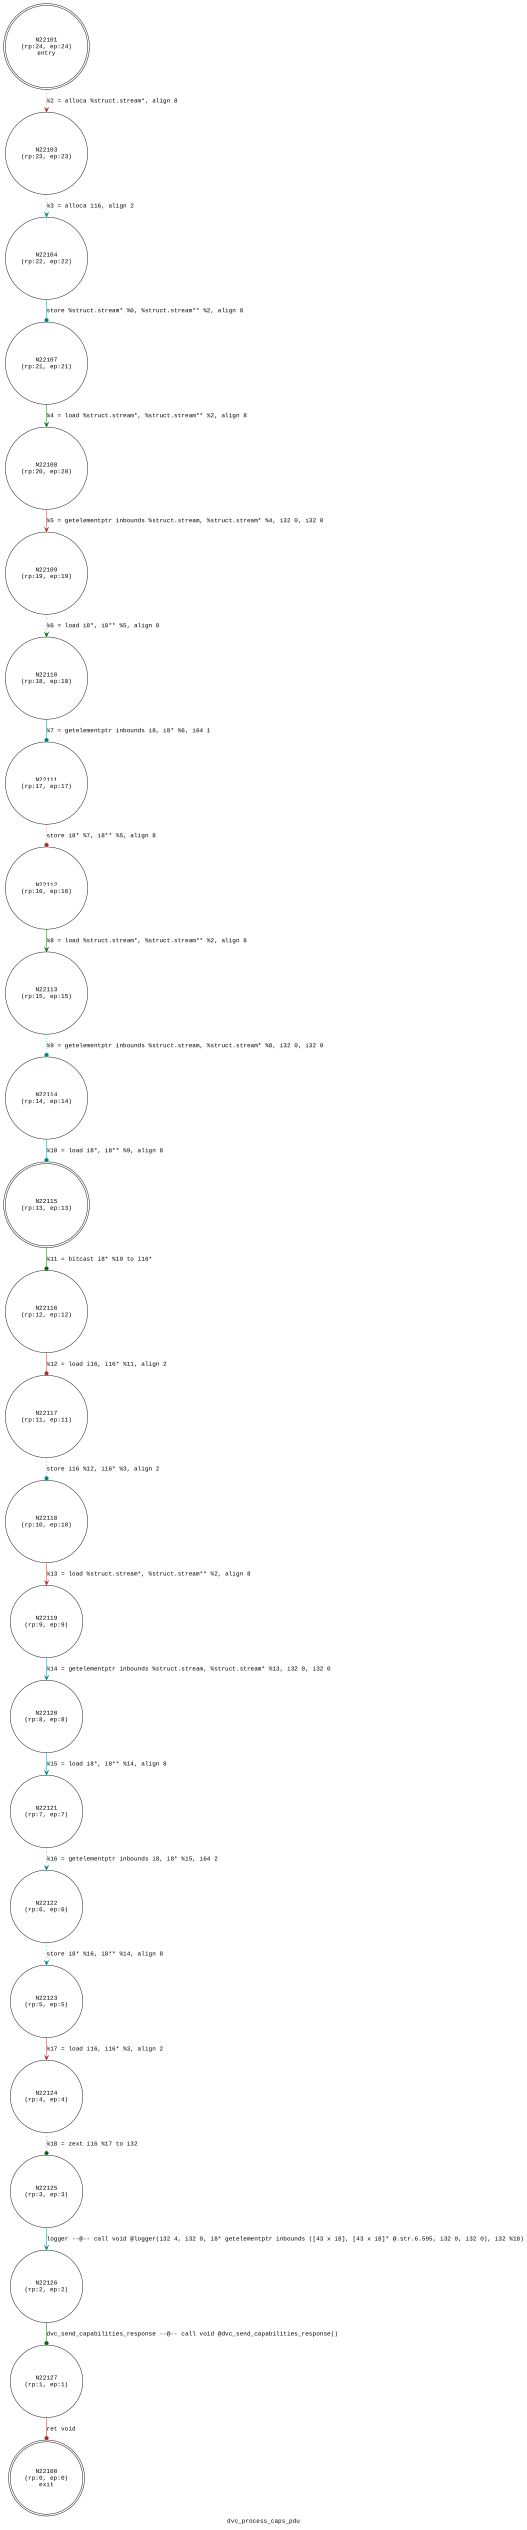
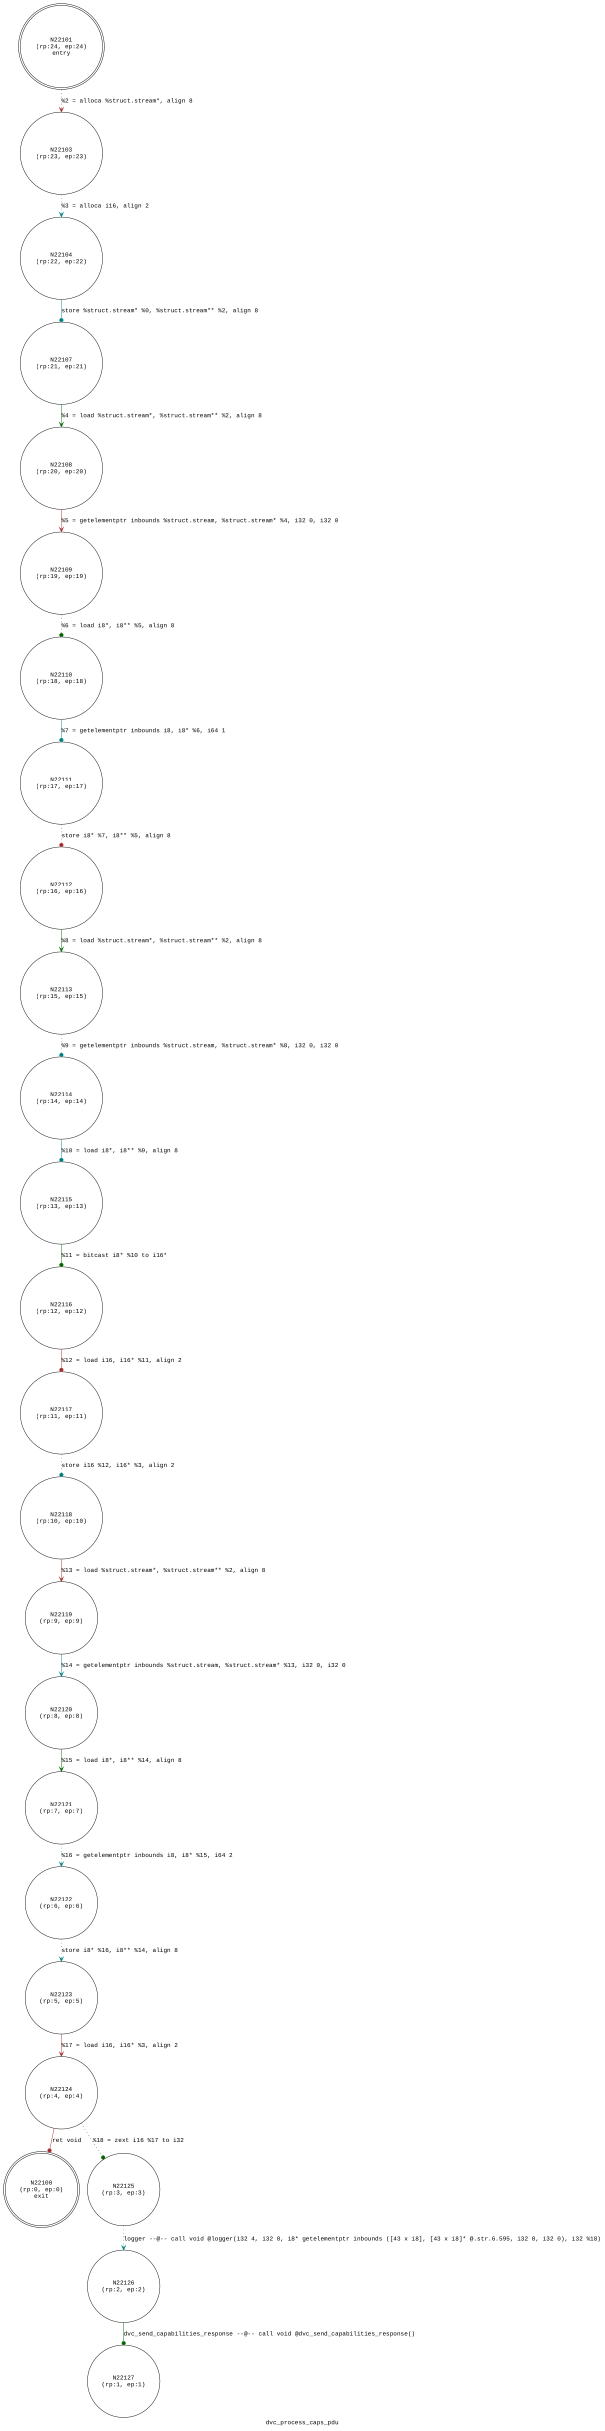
edge "N22109 (rp:19, ep:19)" -> "N22110 (rp:18, ep:18)": arrowhead vee -> dot
node "N22115 (rp:13, ep:13)": shape doublecircle -> circle
edge "N22120 (rp:8, ep:8)" -> "N22121 (rp:7, ep:7)": color teal -> darkgreen
edge "N22125 (rp:3, ep:3)" -> "N22126 (rp:2, ep:2)": style solid -> dotted
edge "N22127 (rp:1, ep:1)" -> "N22100 (rp:0, ep:0) exit": now "N22124 (rp:4, ep:4)" -> "N22100 (rp:0, ep:0) exit"
